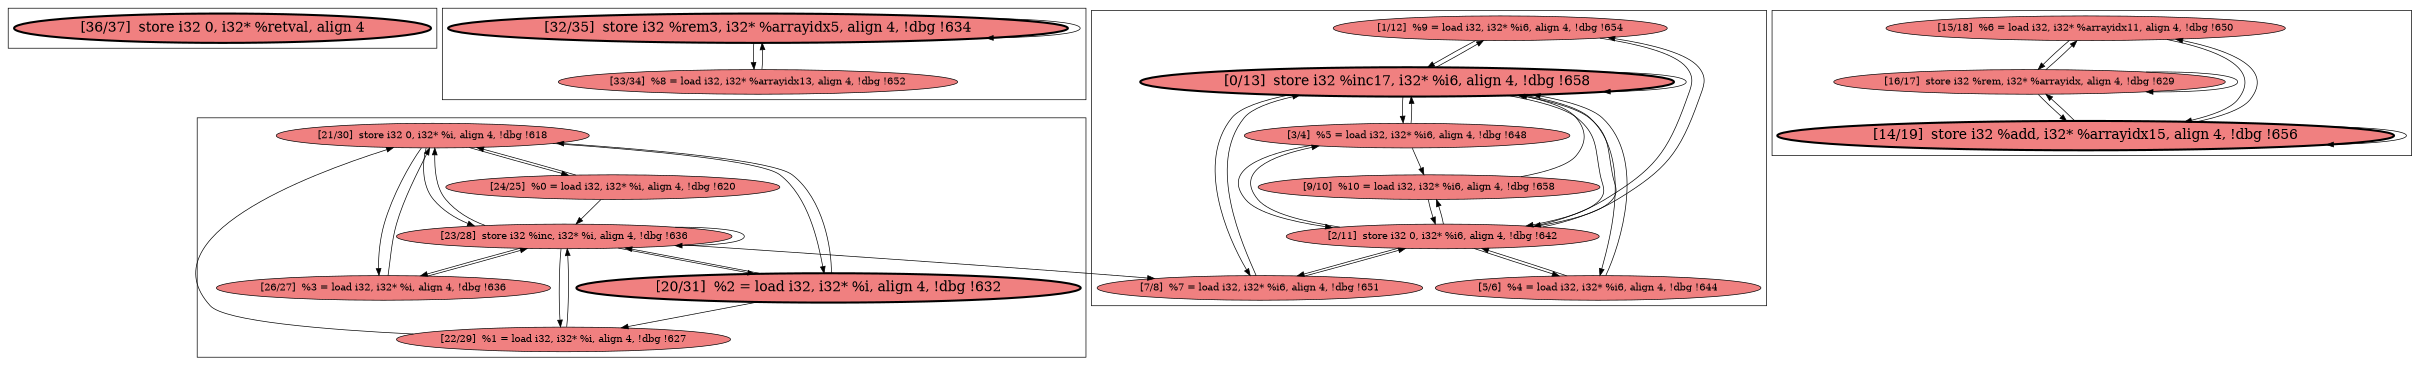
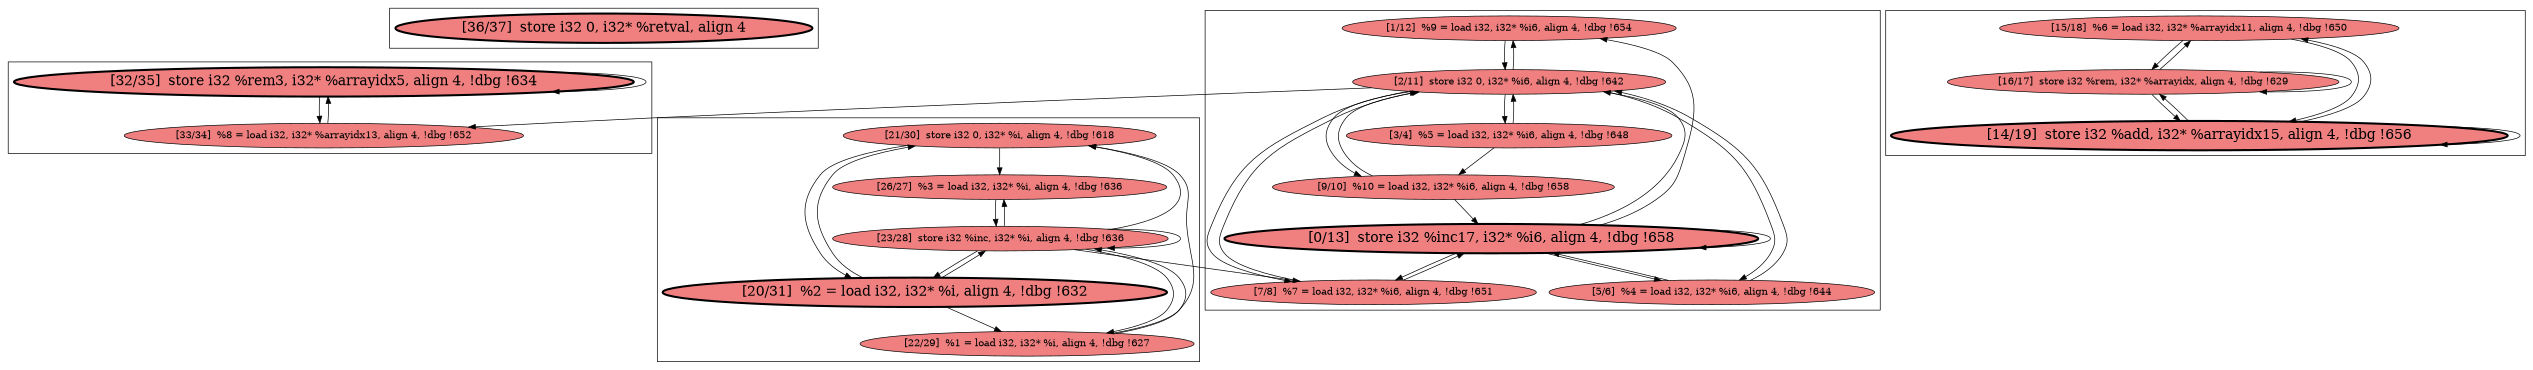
edge "[1/12]  %9 = load i32, i32* %i6, align 4, !dbg !654" -> "[0/13]  store i32 %inc17, i32* %i6, align 4, !dbg !658": removed
edge "[0/13]  store i32 %inc17, i32* %i6, align 4, !dbg !658" -> "[3/4]  %5 = load i32, i32* %i6, align 4, !dbg !648": removed
edge "[3/4]  %5 = load i32, i32* %i6, align 4, !dbg !648" -> "[0/13]  store i32 %inc17, i32* %i6, align 4, !dbg !658": removed
edge "[2/11]  store i32 0, i32* %i6, align 4, !dbg !642" -> "[0/13]  store i32 %inc17, i32* %i6, align 4, !dbg !658": now "[2/11]  store i32 0, i32* %i6, align 4, !dbg !642" -> "[33/34]  %8 = load i32, i32* %arrayidx13, align 4, !dbg !652"
node "[24/25]  %0 = load i32, i32* %i, align 4, !dbg !620": removed
edge "[21/30]  store i32 0, i32* %i, align 4, !dbg !618" -> "[23/28]  store i32 %inc, i32* %i, align 4, !dbg !636": removed
edge "[26/27]  %3 = load i32, i32* %i, align 4, !dbg !636" -> "[21/30]  store i32 0, i32* %i, align 4, !dbg !618": removed
